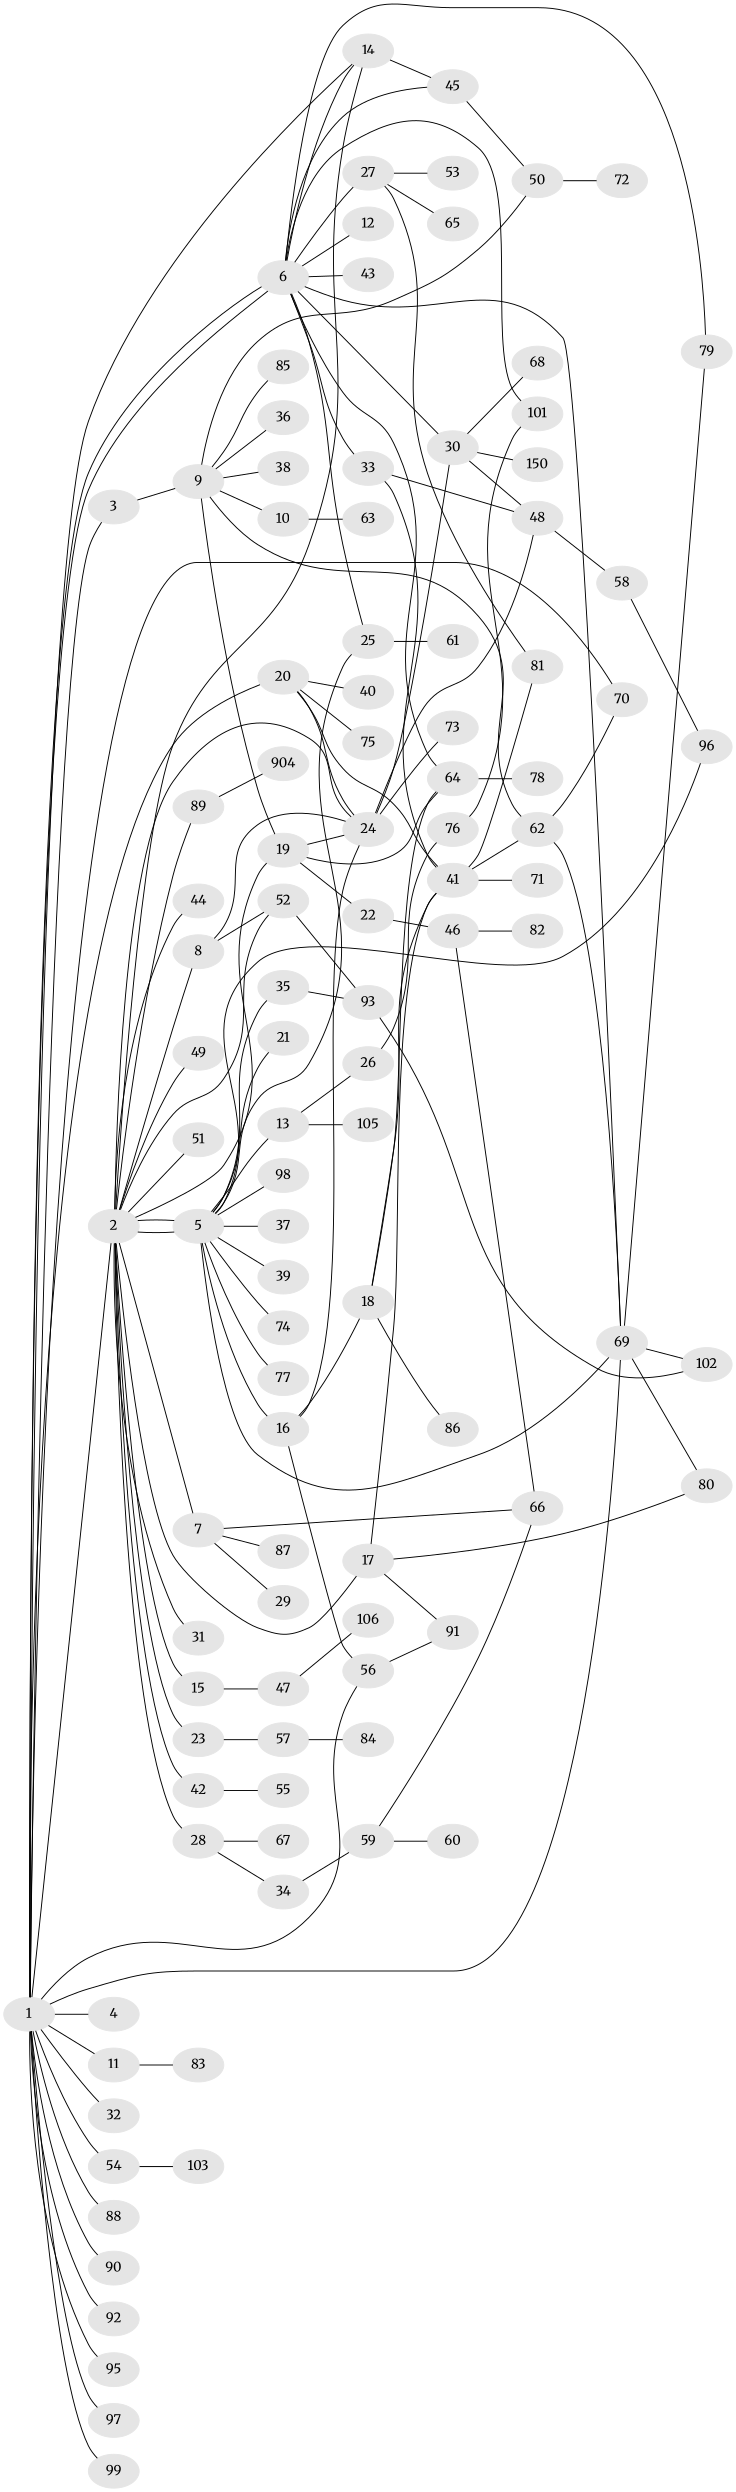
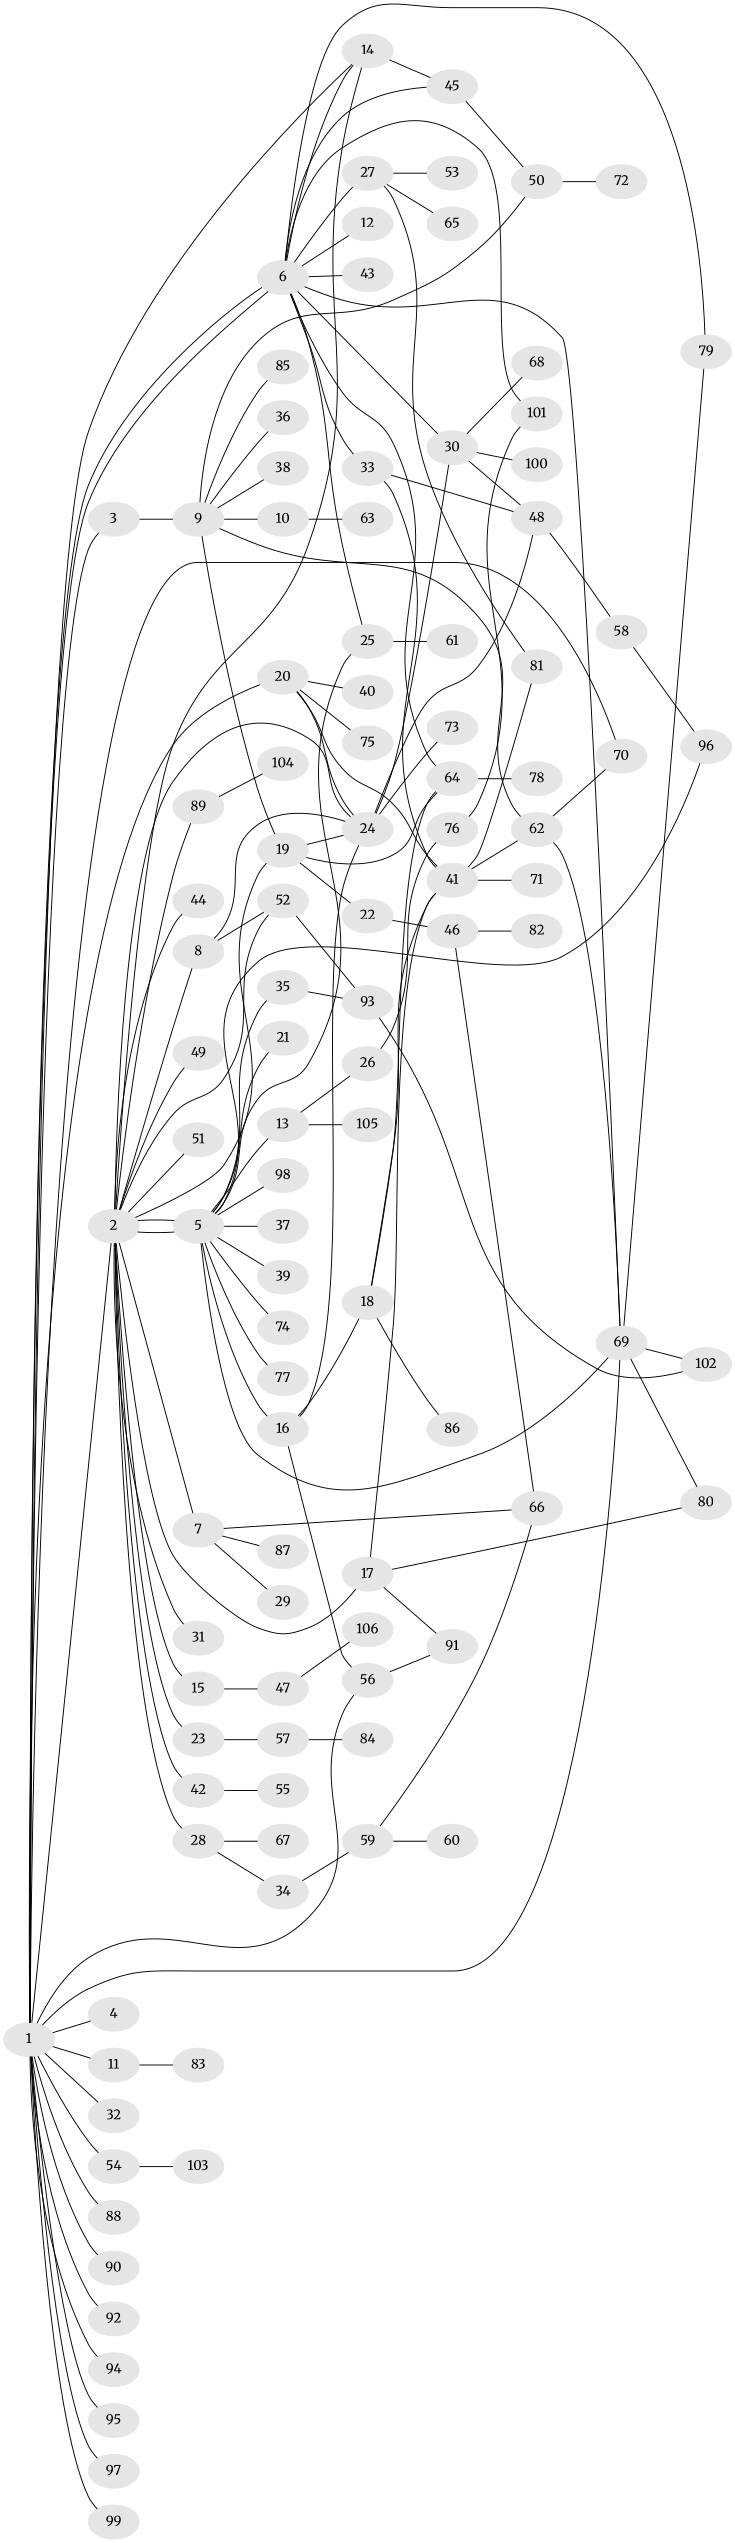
node "150": label "150" -> "100"
node "904": label "904" -> "104"
node "94": added
